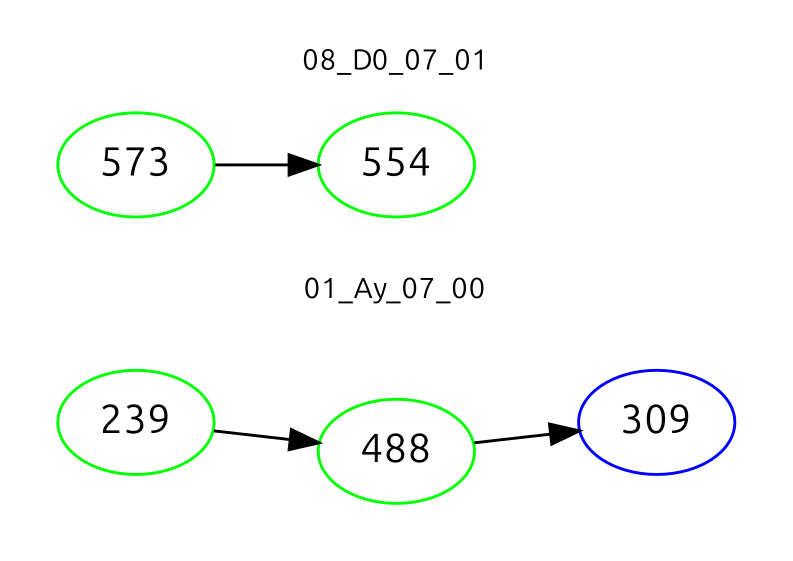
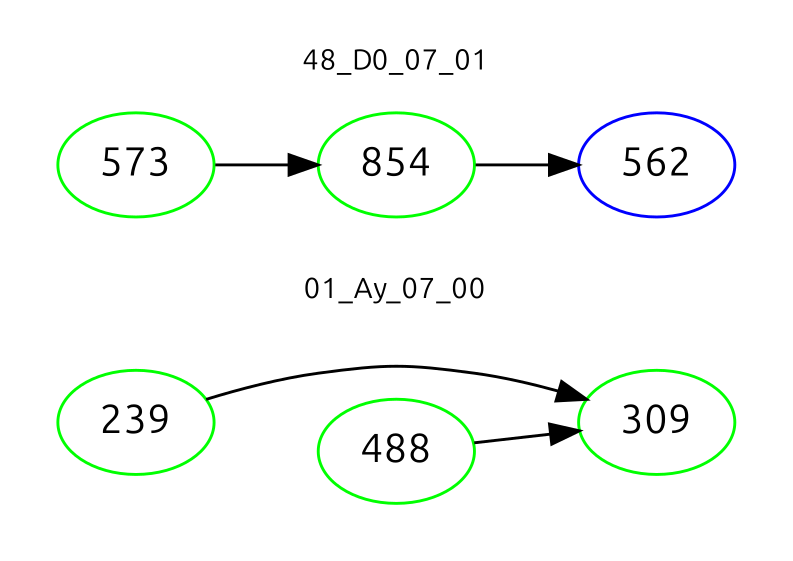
cluster "08_D0_07_01": label "08_D0_07_01" -> "48_D0_07_01"
node "554": label "554" -> "854"
node "562": added
node "309": color blue -> green
edge "239" -> "488": now "239" -> "309"
